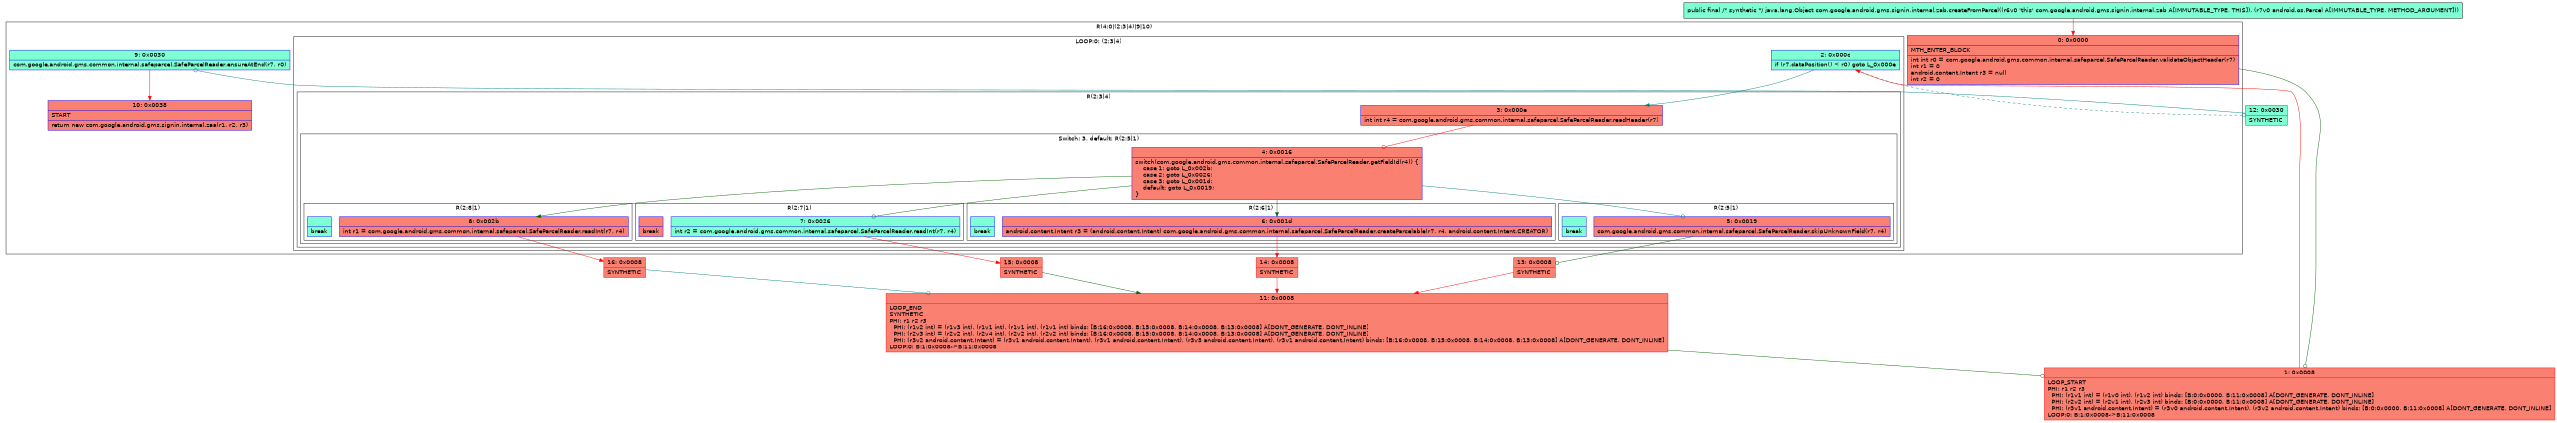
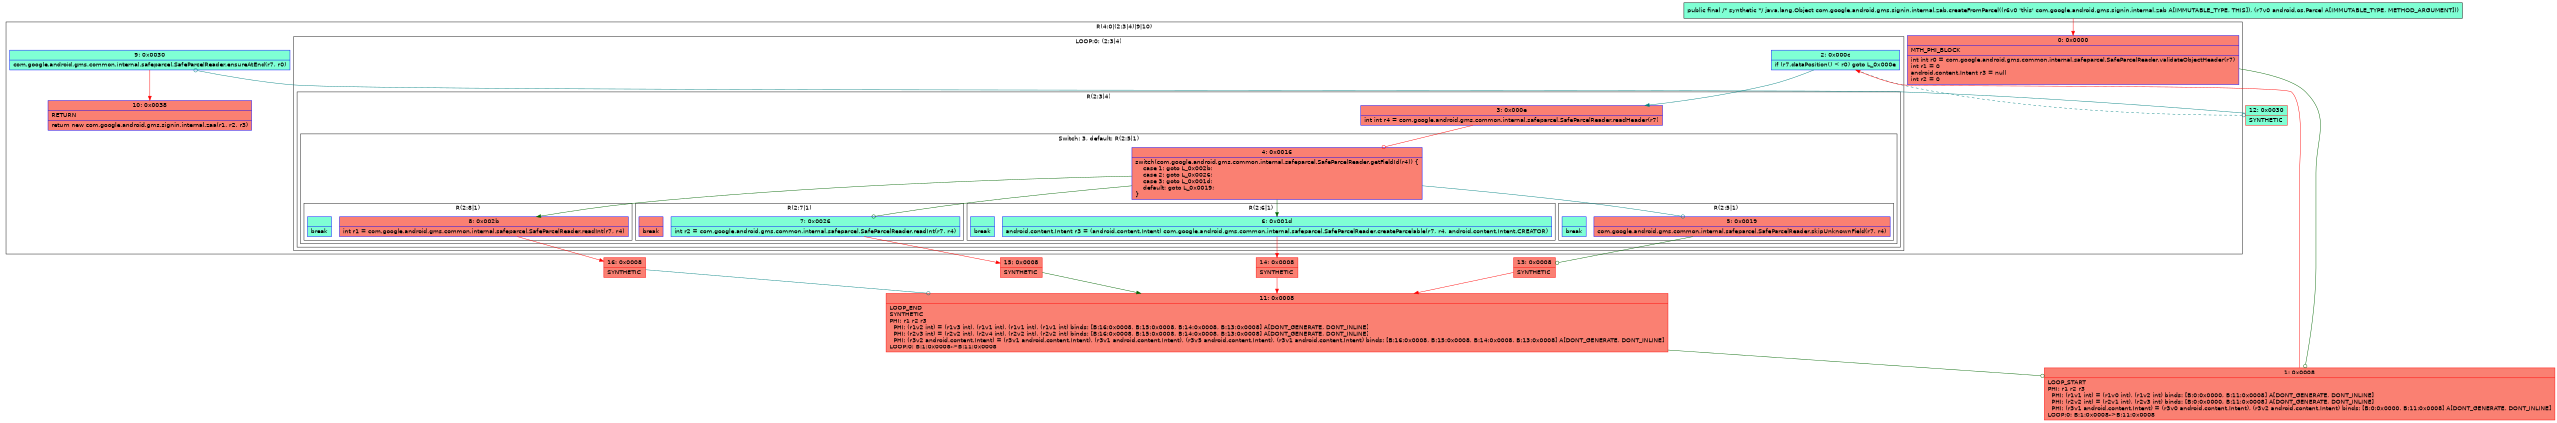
node "0: 0x0000": text "MTH_ENTER_BLOCK" -> "MTH_PHI_BLOCK"
node "10: 0x0038": text "START" -> "RETURN"
node "6: 0x001d": fillcolor salmon -> aquamarine
